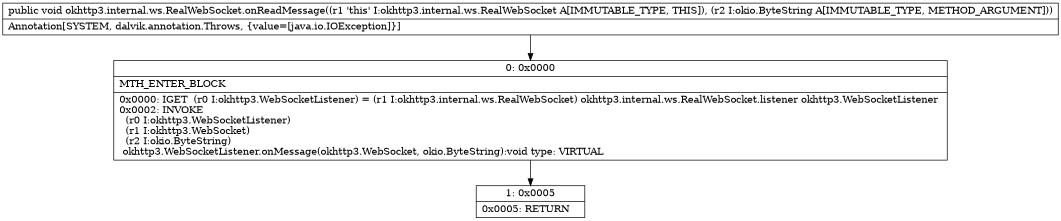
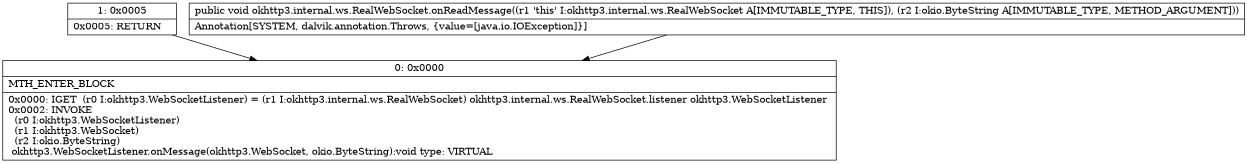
edge "0: 0x0000" -> "1: 0x0005": reversed
